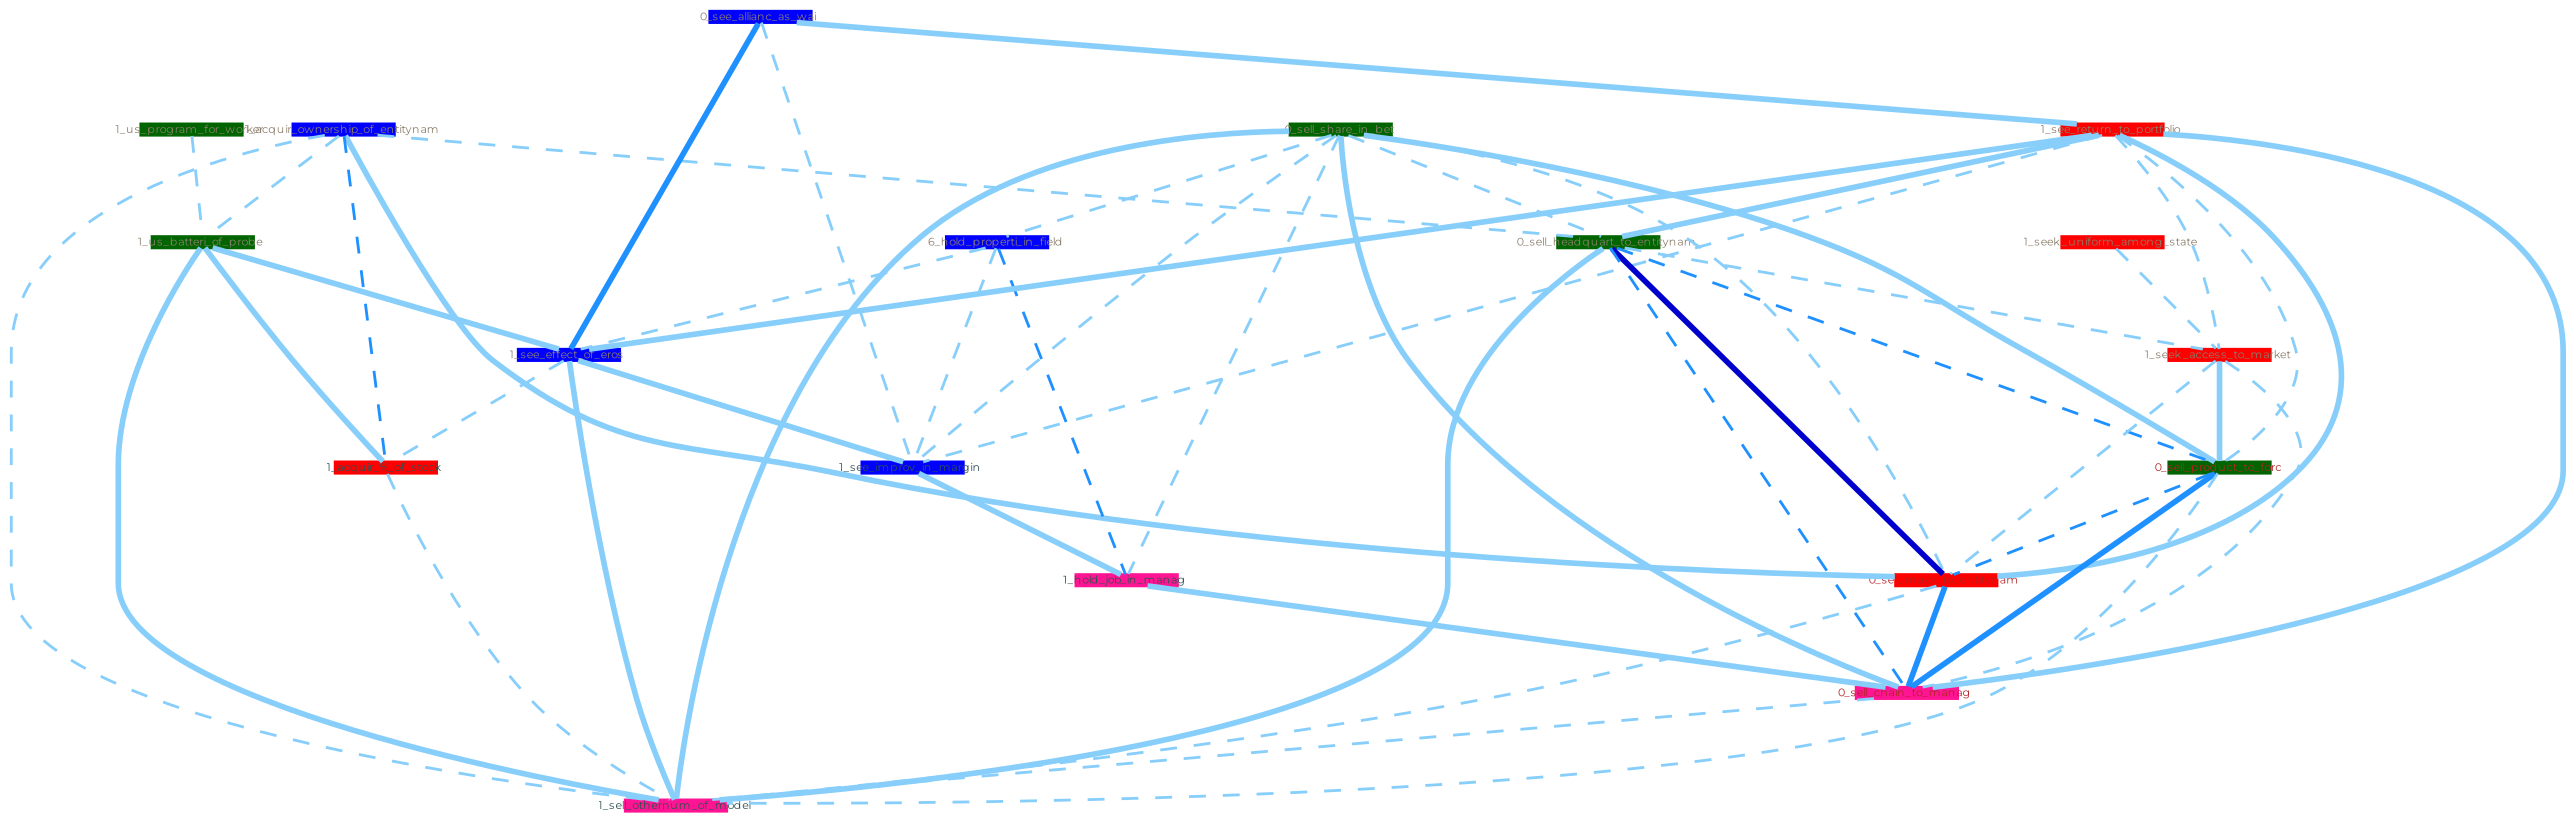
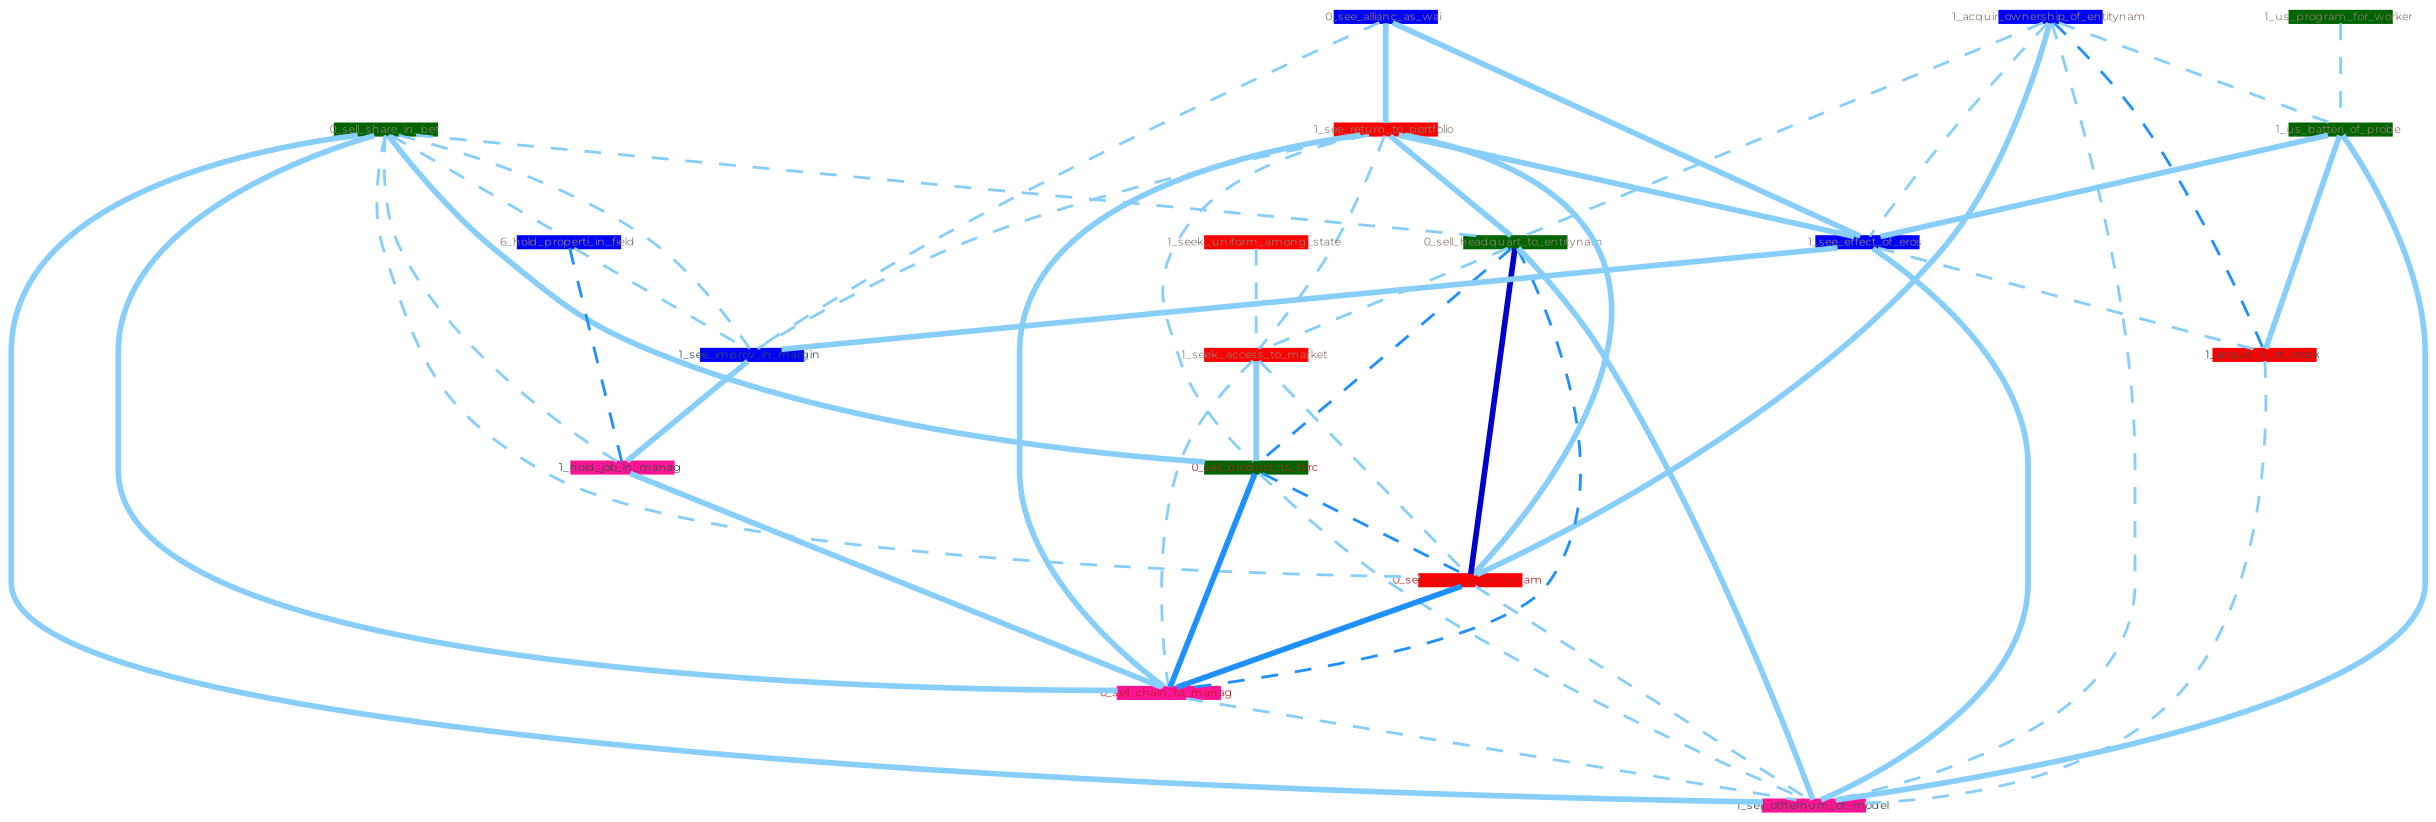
edge "0_see_allianc_as_wai" -- "1_see_effect_of_eros": color #1e90ff -> #87cefa
edge "6_hold_properti_in_field" -- "1_see_effect_of_eros": now "1_acquir_ownership_of_entitynam" -- "1_see_effect_of_eros"
